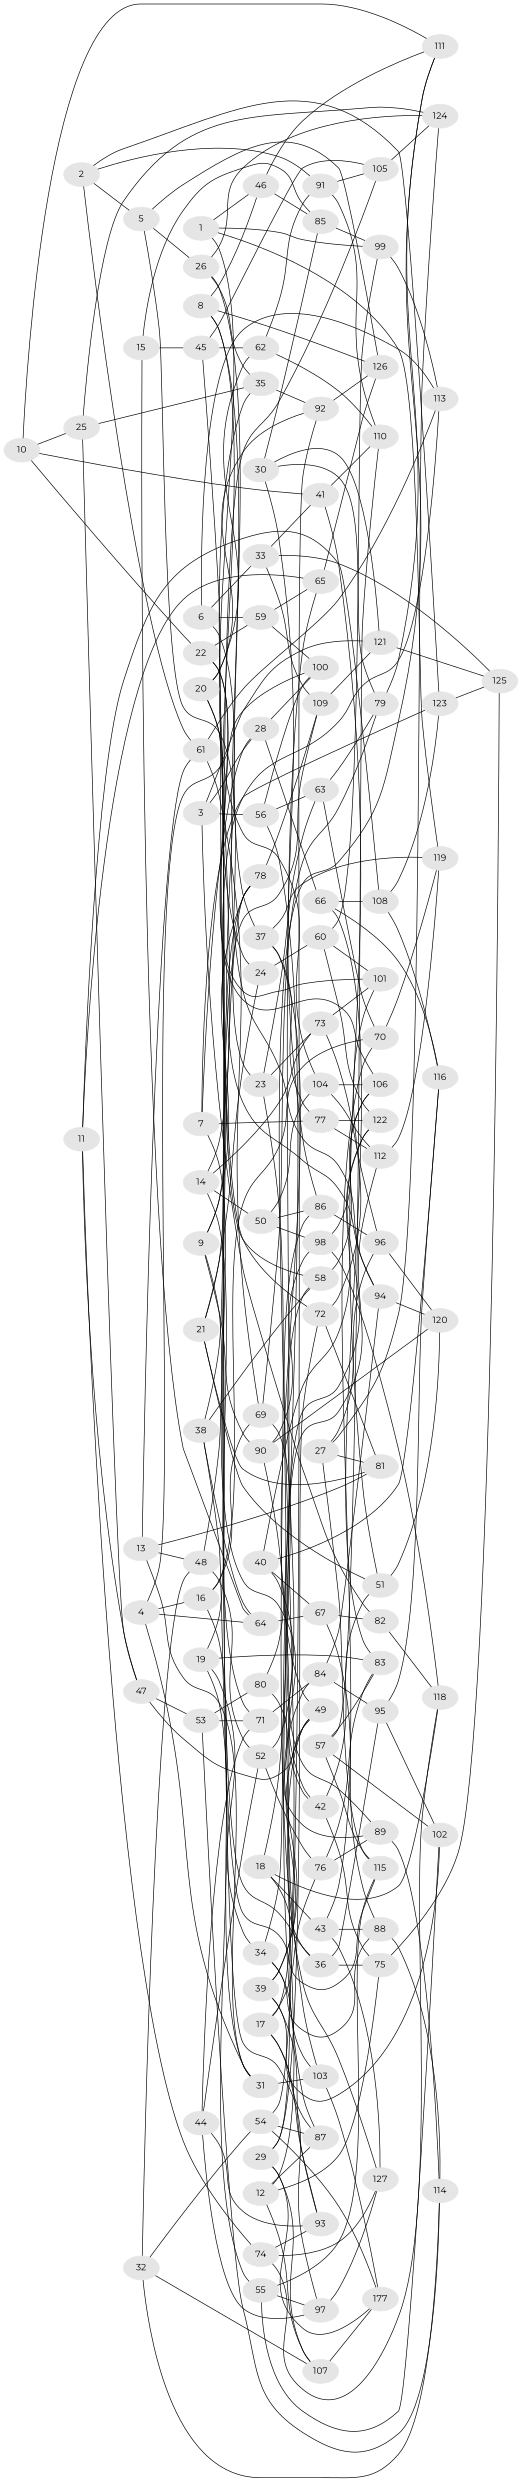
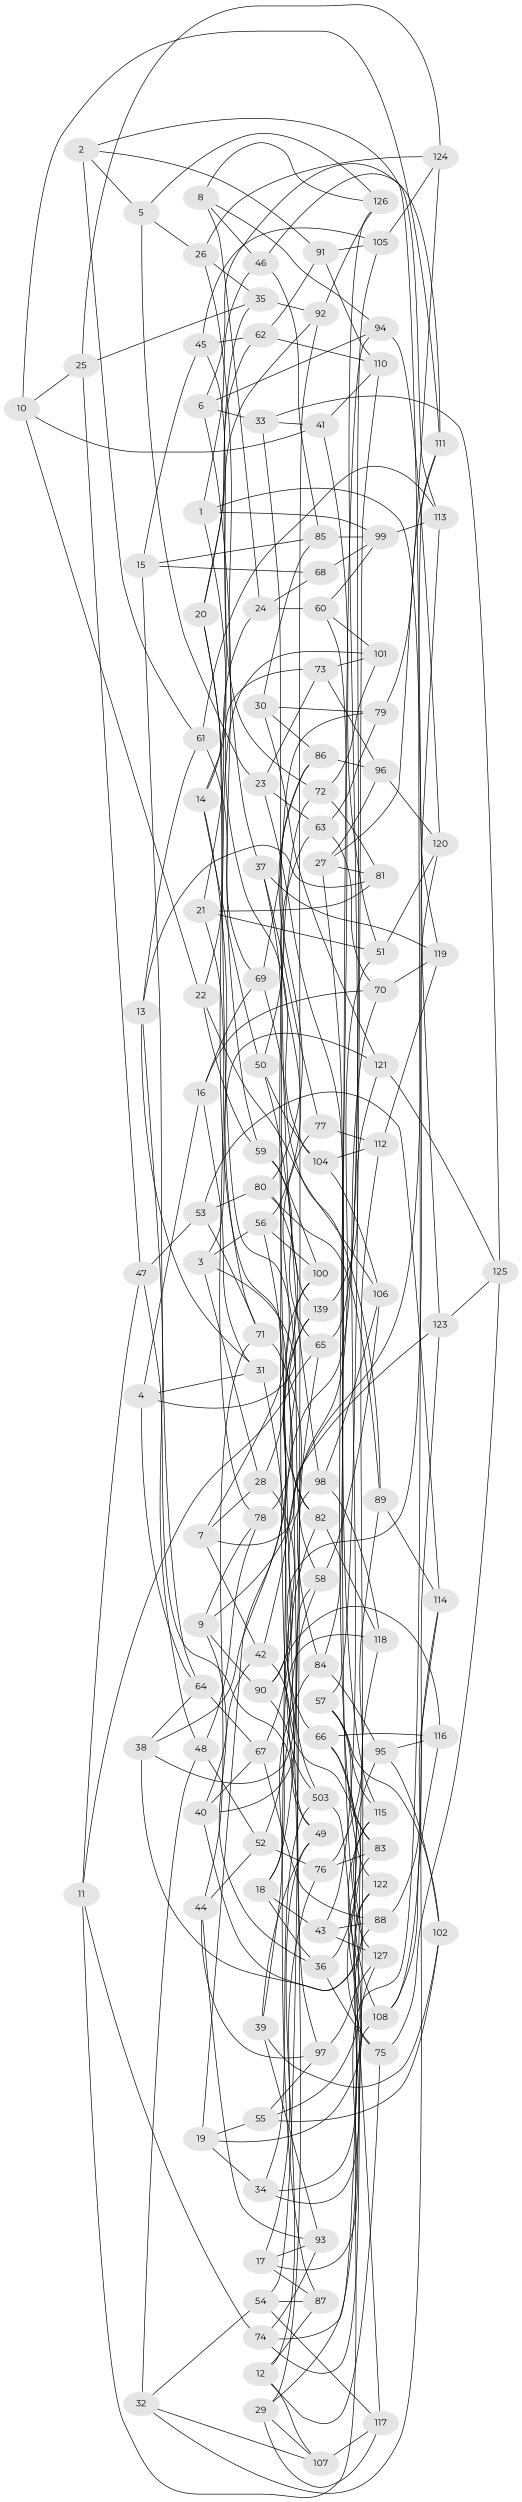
node "68": added
node "109": label "109" -> "139"
edge "77" -- "122": removed
edge "80" -- "82": added
node "103": label "103" -> "503"
node "177": label "177" -> "117"
